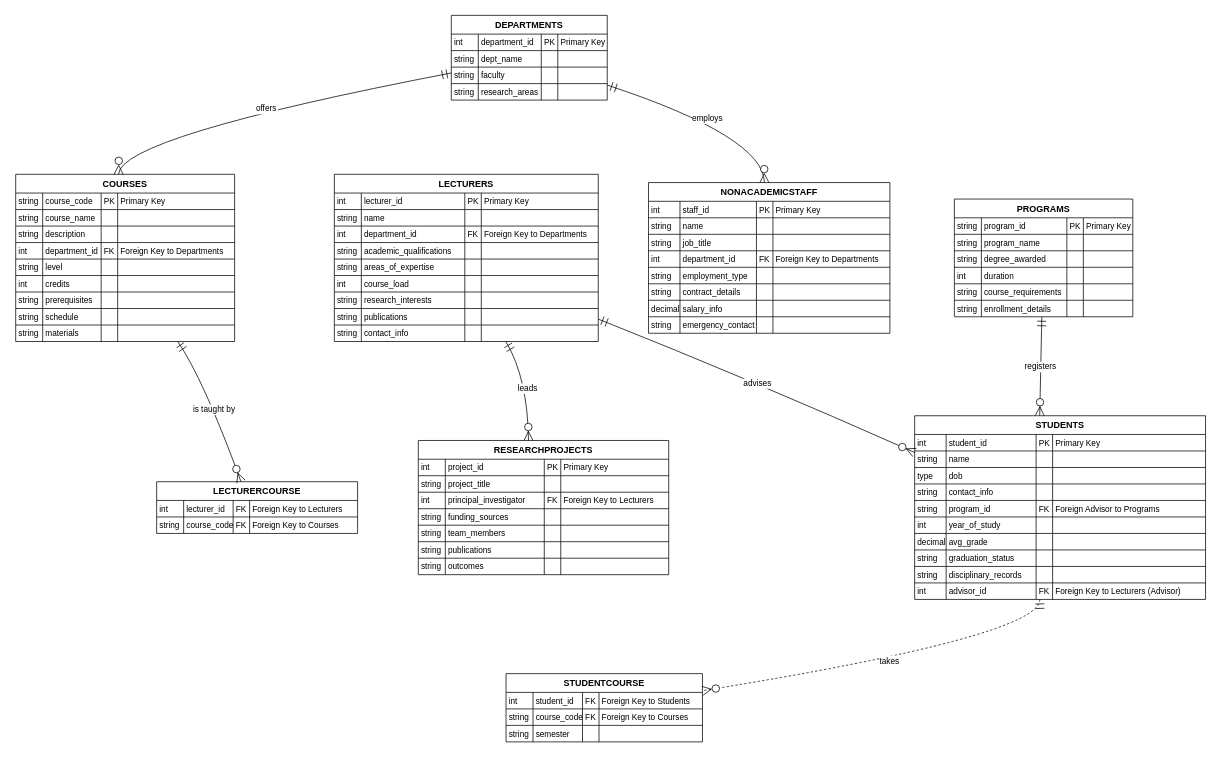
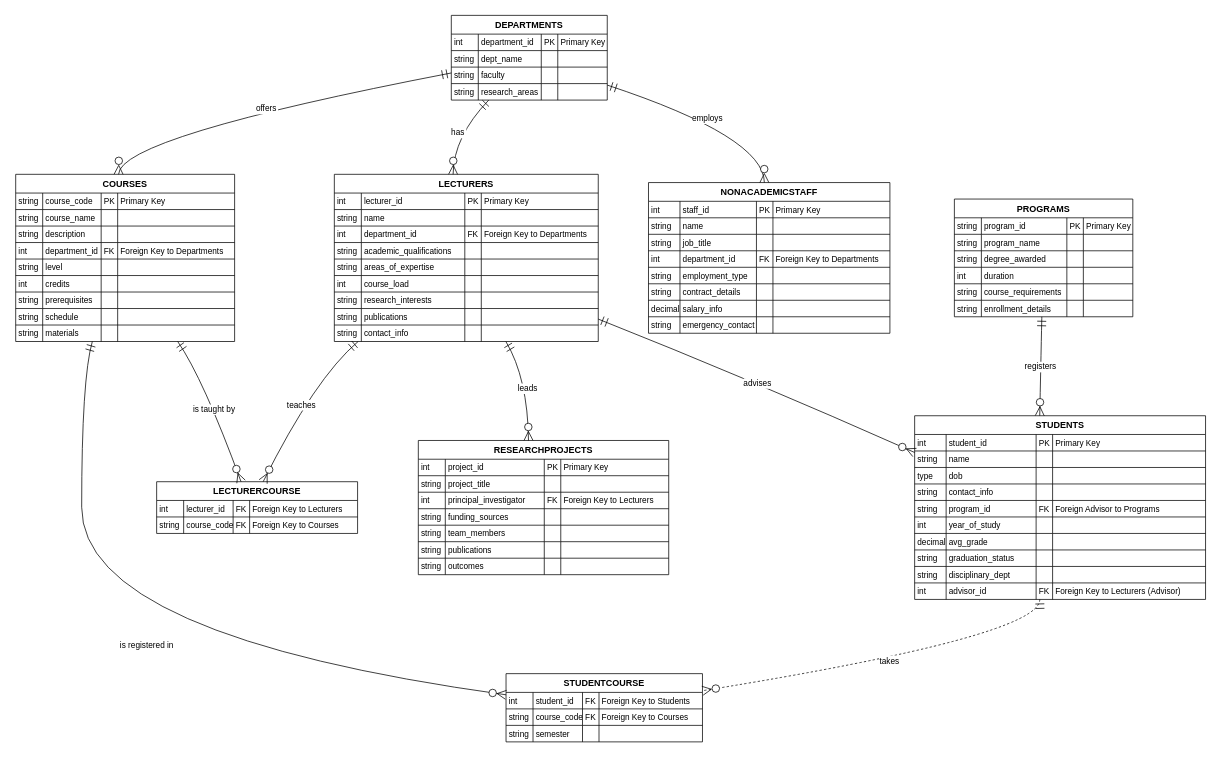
edge "DEPARTMENTS" -- "LECTURERS": added, label "has"
edge "LECTURERS" -- "LECTURERCOURSE": added, label "teaches"
node "disciplinary_records": label "disciplinary_records" -> "disciplinary_dept"
edge "COURSES" -- "STUDENTCOURSE": added, label "is registered in"
